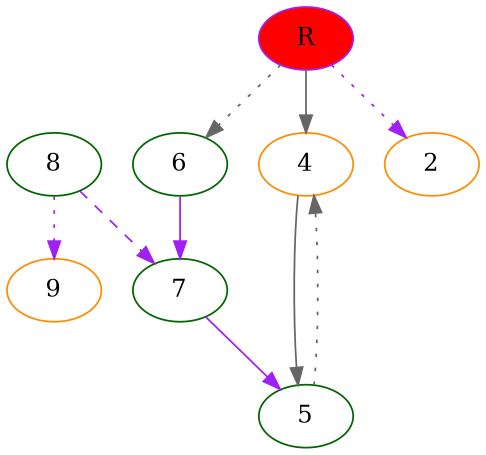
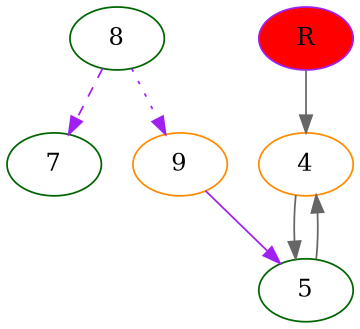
node "6": removed
node "2": removed
edge "5" -> "4": style dotted -> solid
edge "7" -> "5": now "9" -> "5"
